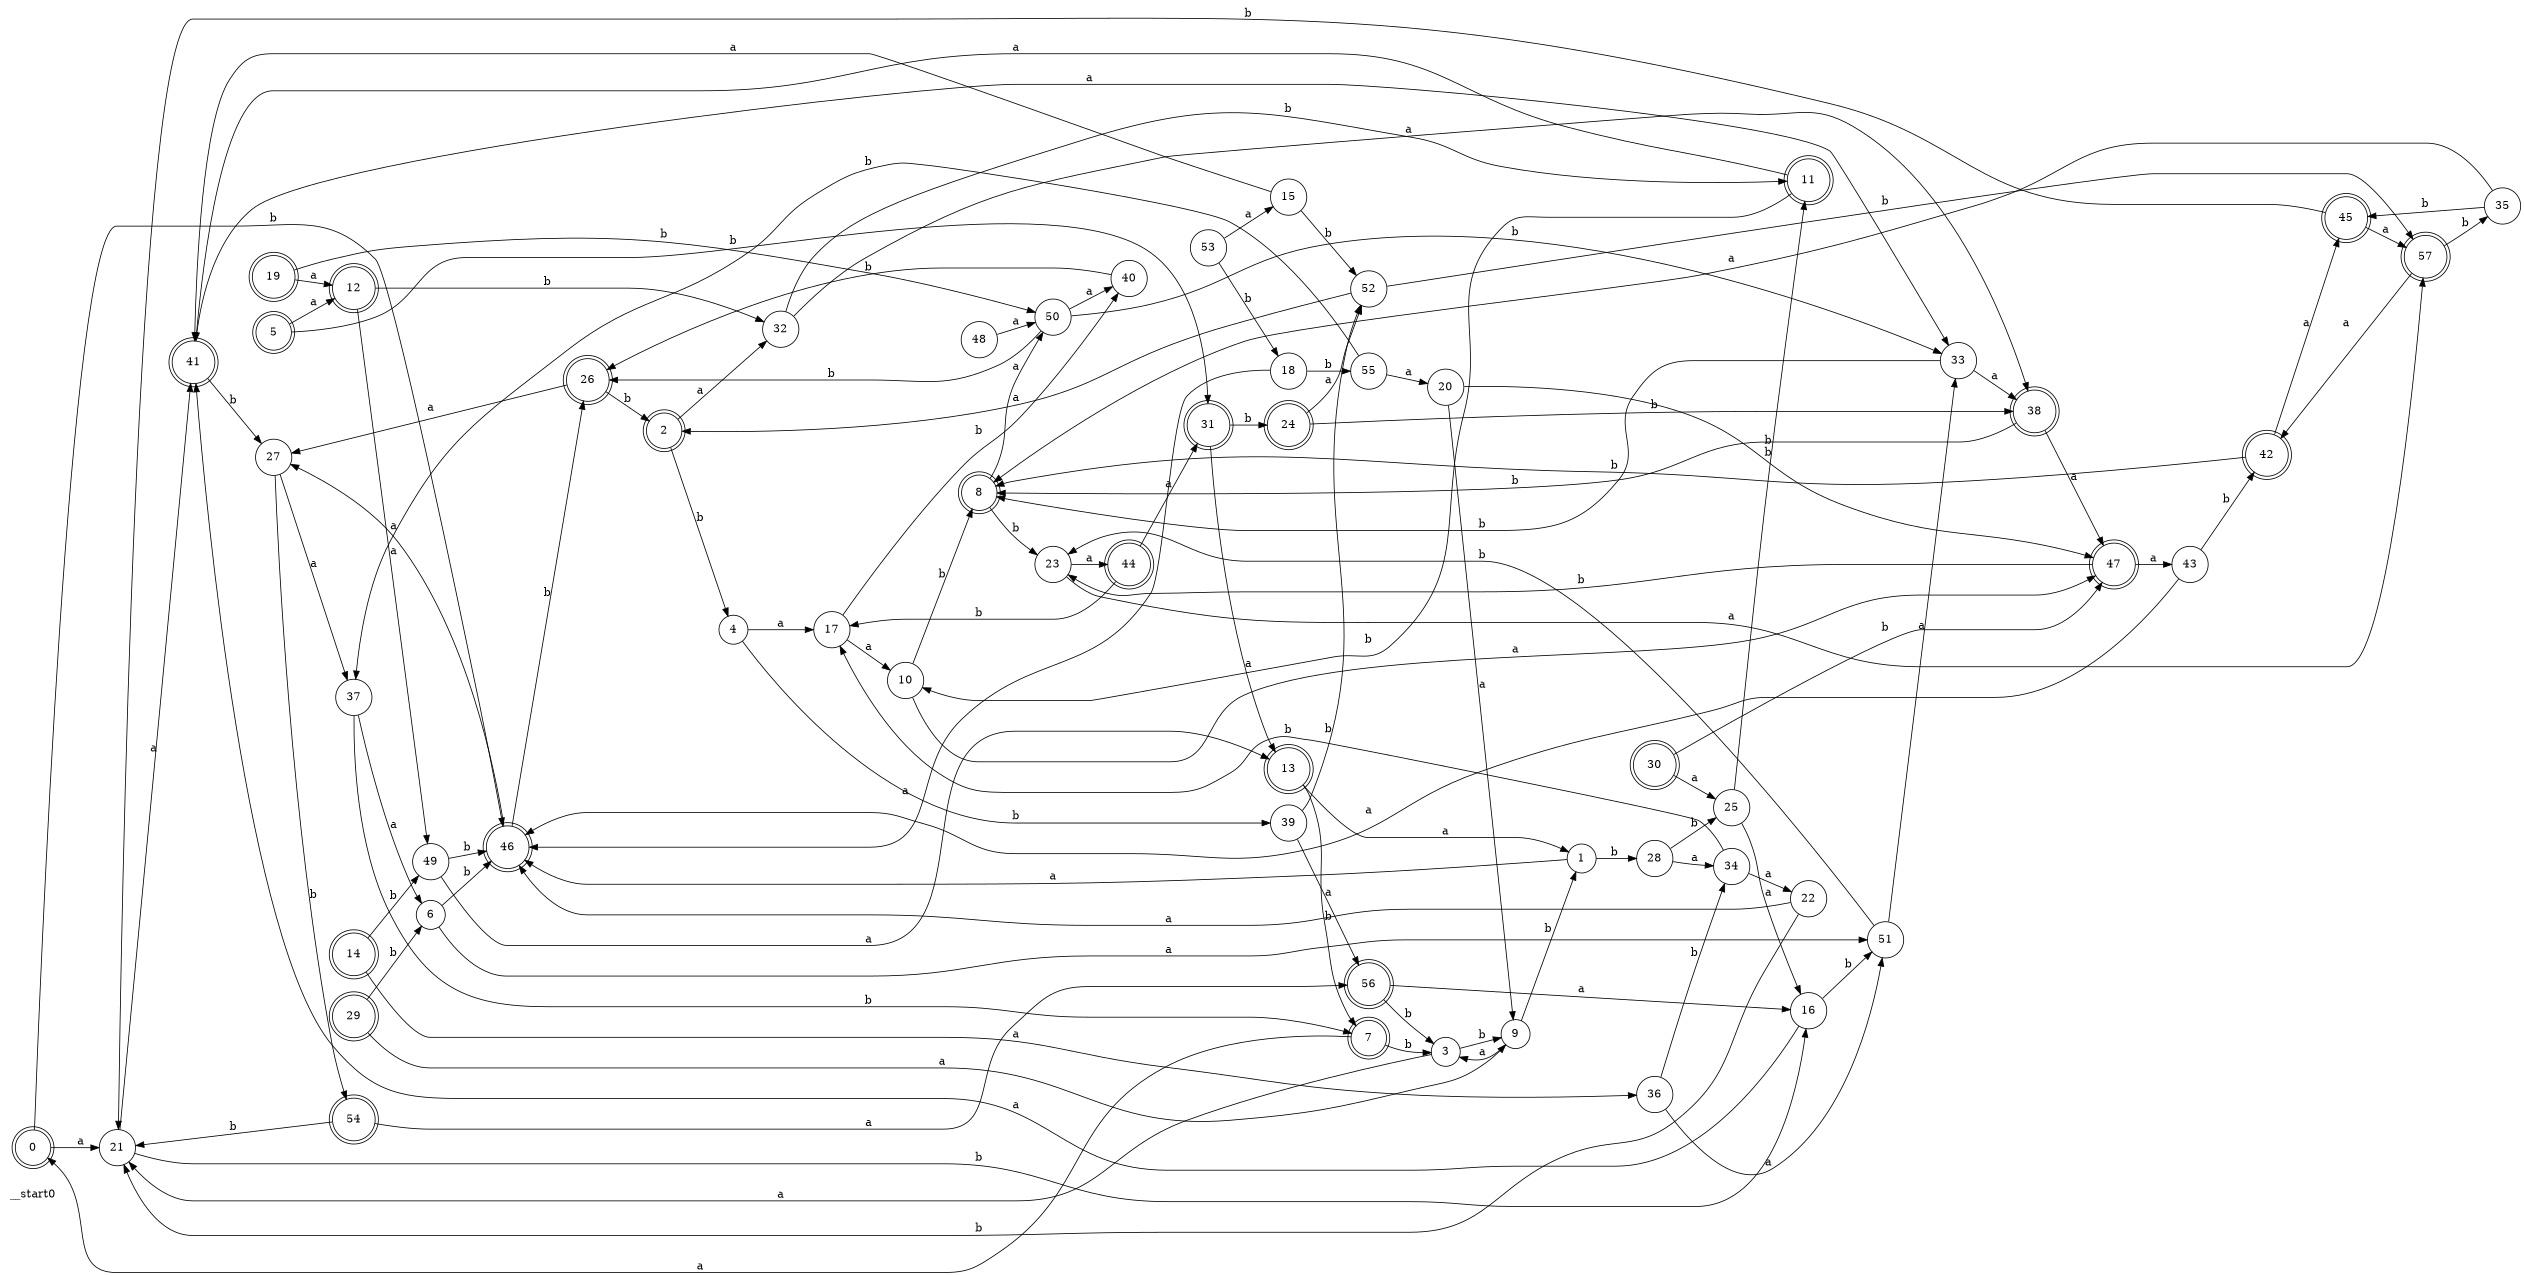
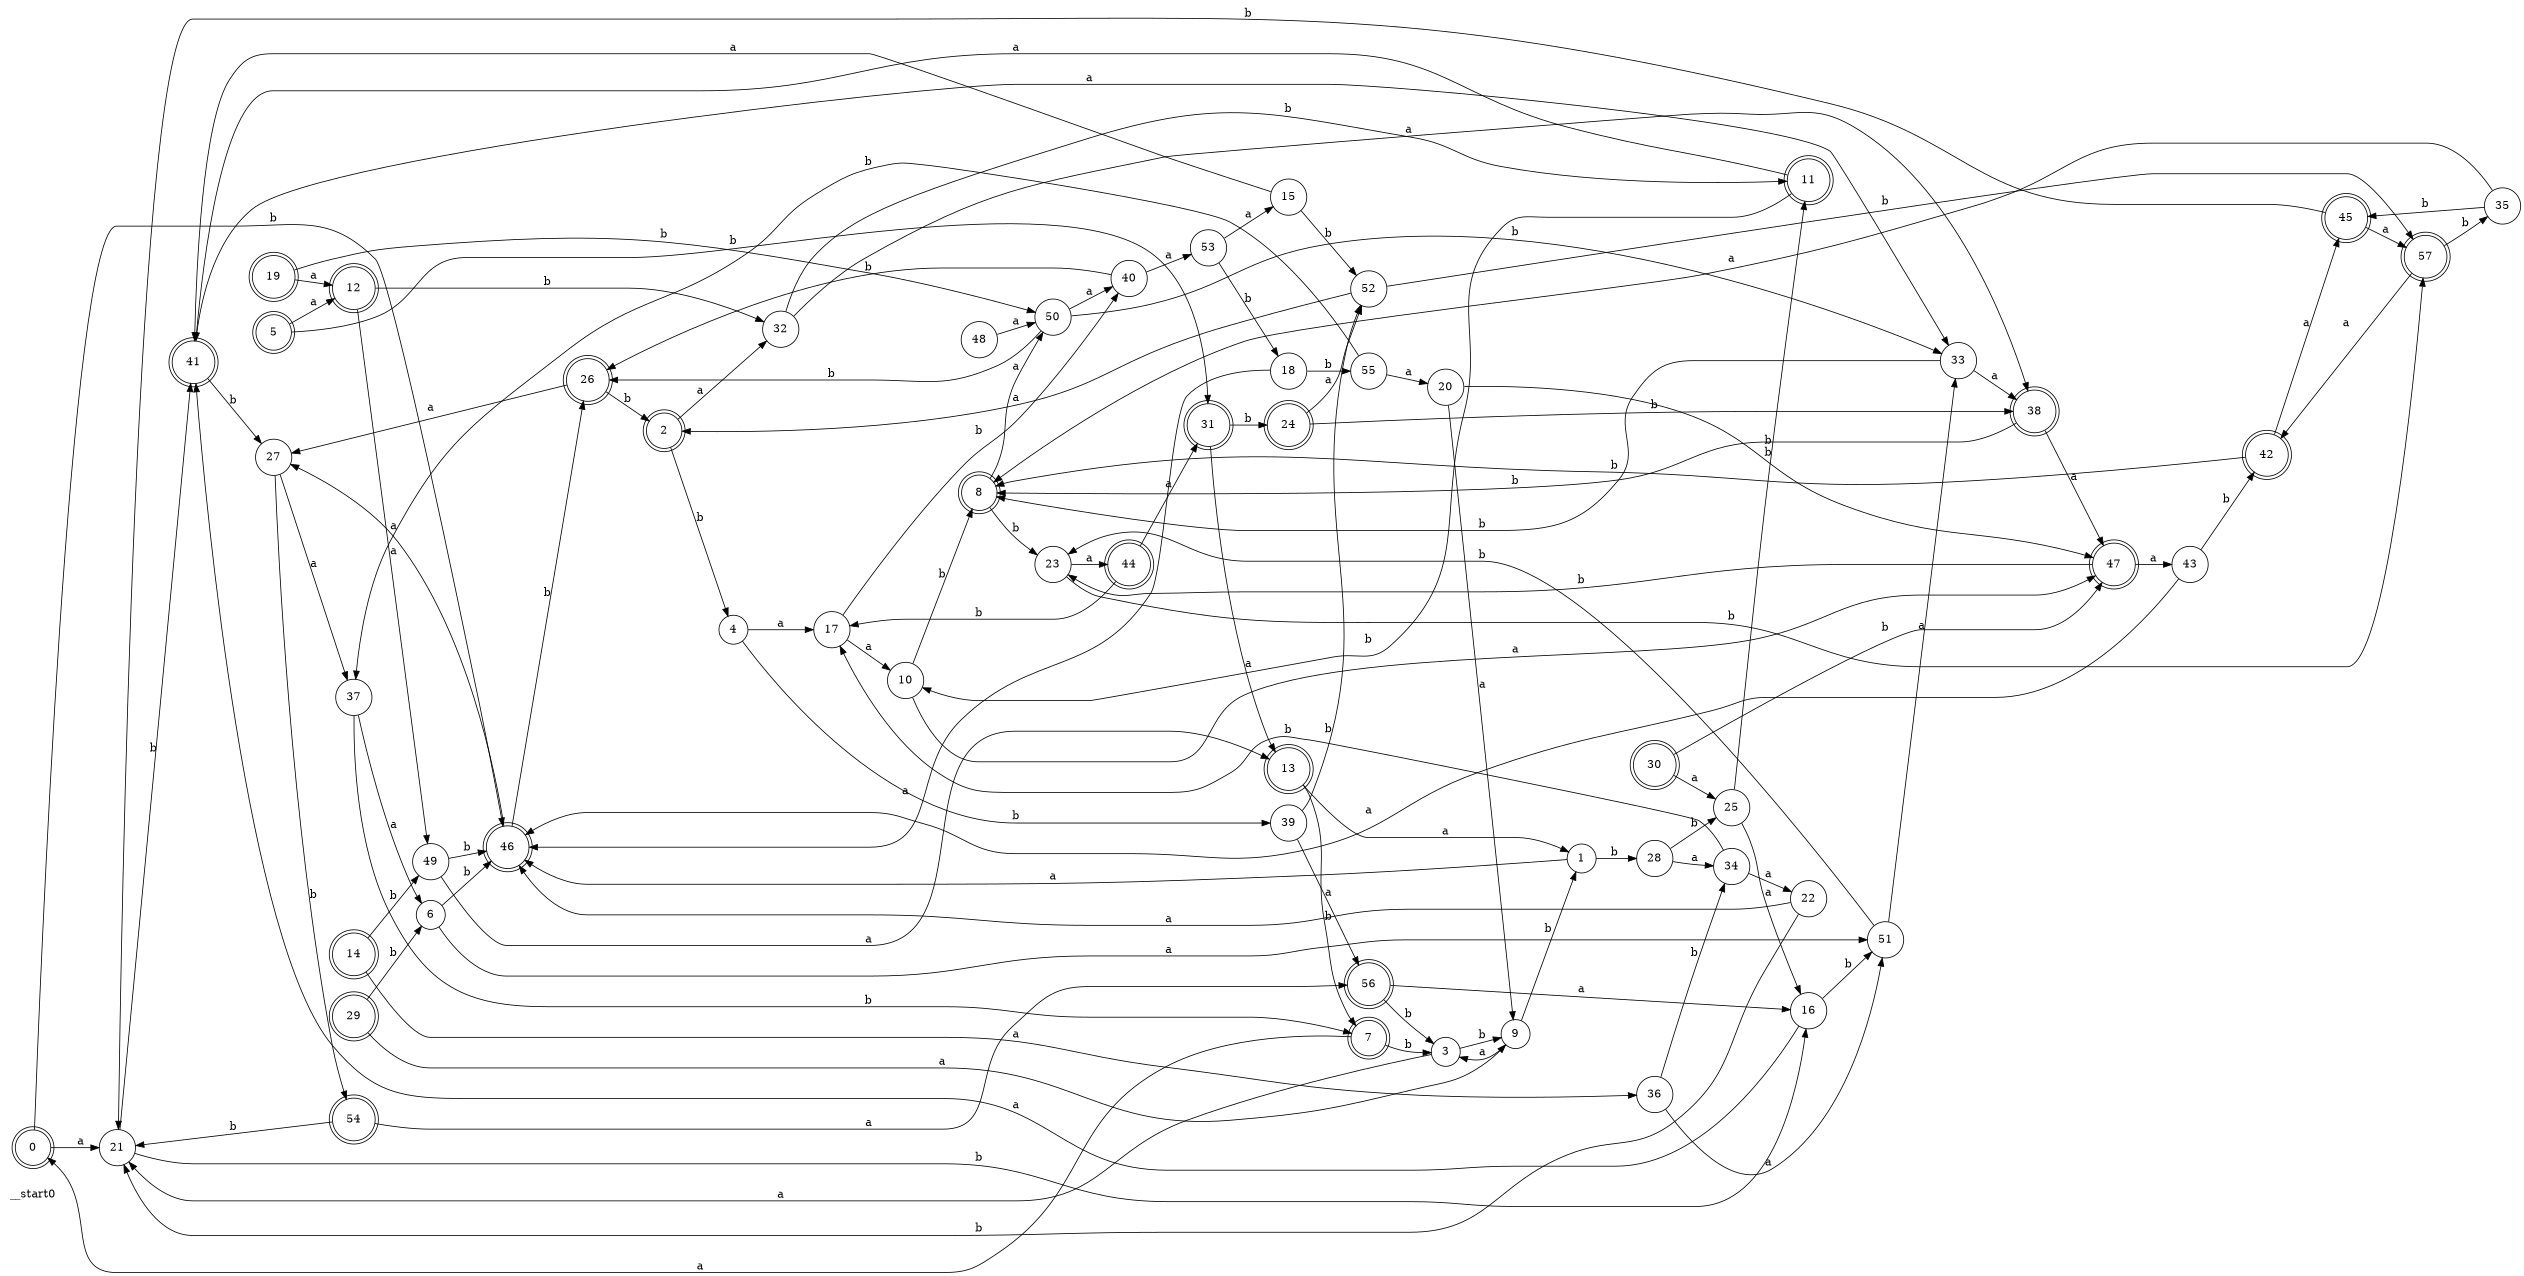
edge "40" -> "53": added, label "a"
edge "23" -> "57": label "a" -> "b"
edge "21" -> "41": label "a" -> "b"
